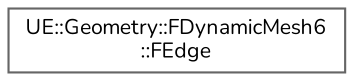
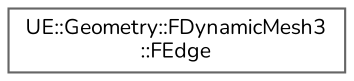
node "UE::Geometry::FDynamicMesh6 ::FEdge": label "UE::Geometry::FDynamicMesh6 ::FEdge" -> "UE::Geometry::FDynamicMesh3 ::FEdge"
